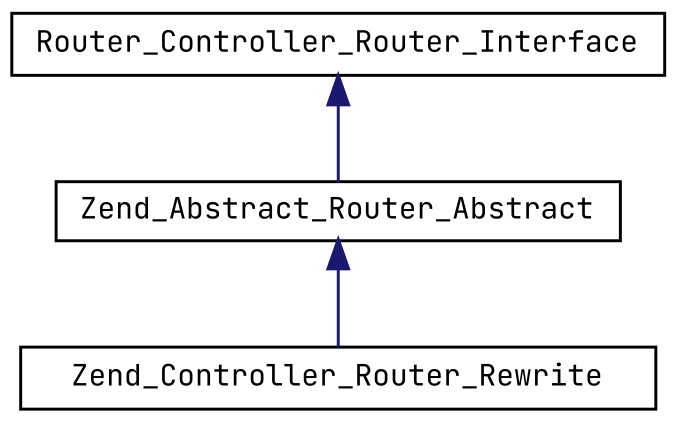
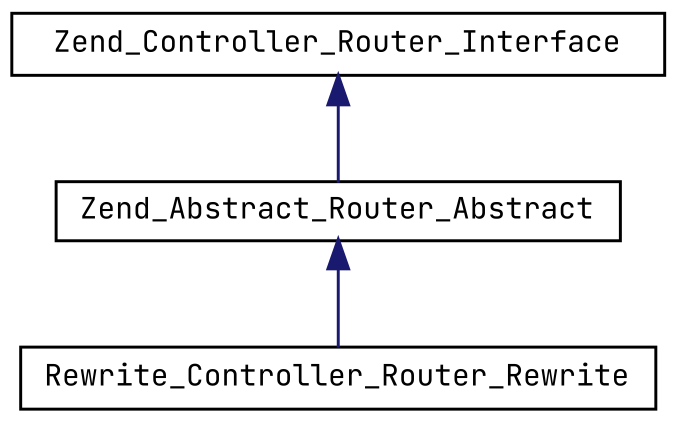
node "Router_Controller_Router_Interface": label "Router_Controller_Router_Interface" -> "Zend_Controller_Router_Interface"
node "Zend_Controller_Router_Rewrite": label "Zend_Controller_Router_Rewrite" -> "Rewrite_Controller_Router_Rewrite"
